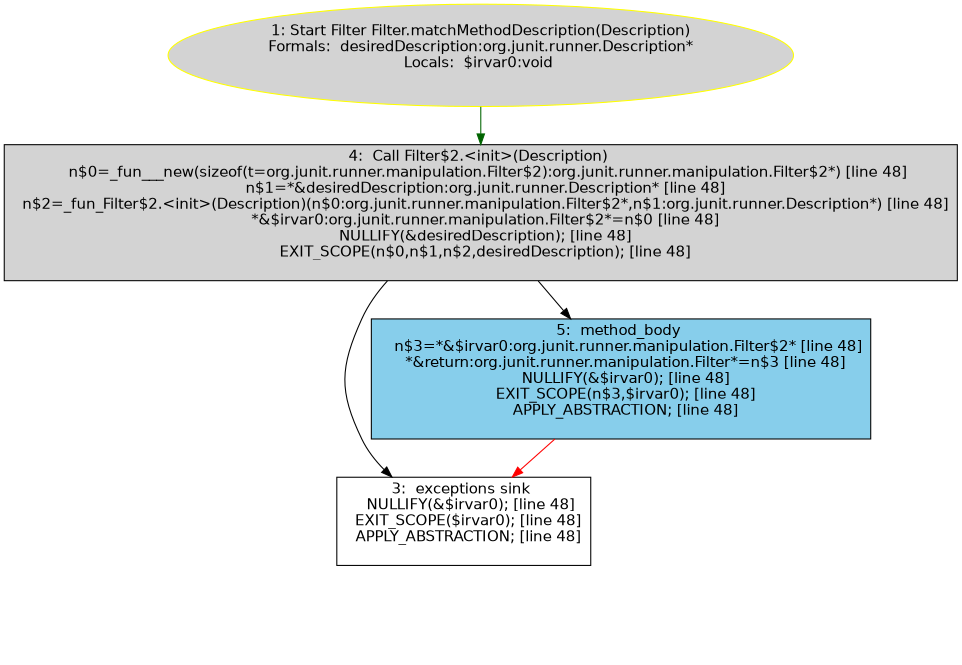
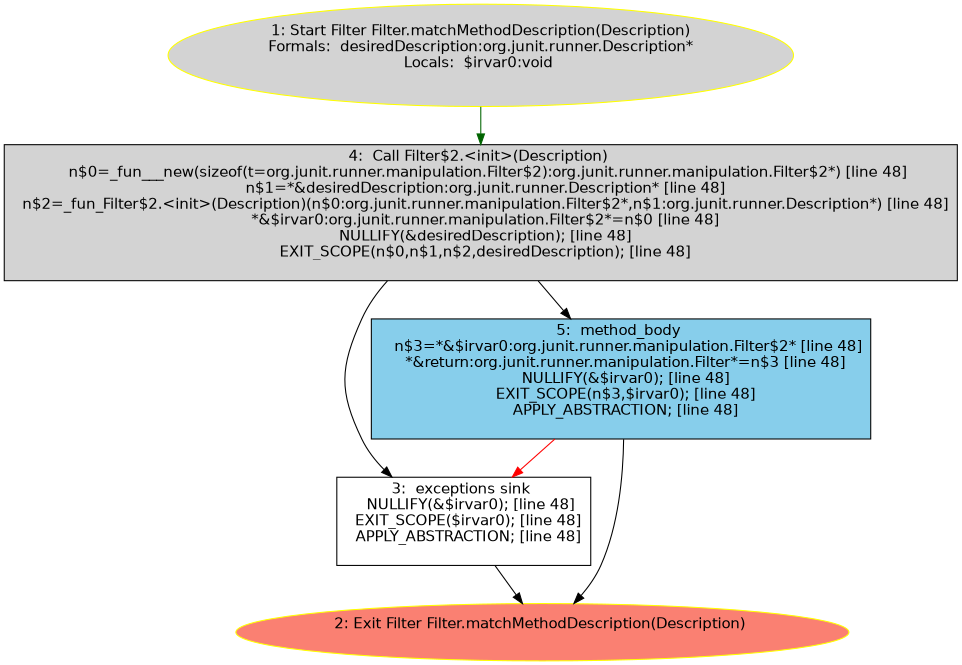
node "2: Exit Filter Filter.matchMethodDescription(Description)": added
